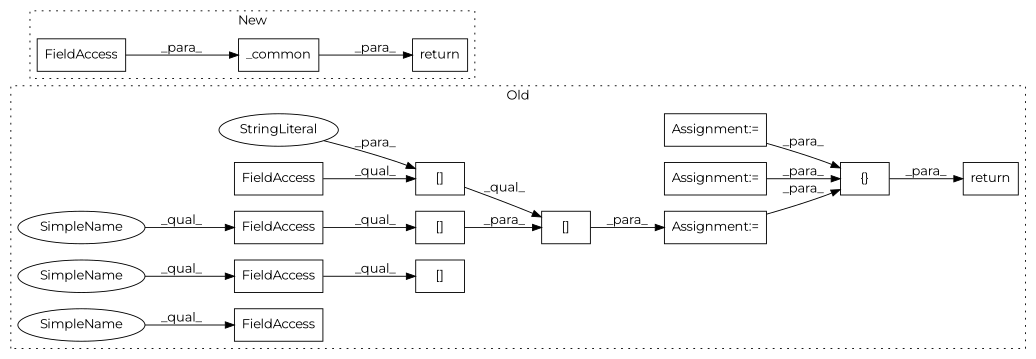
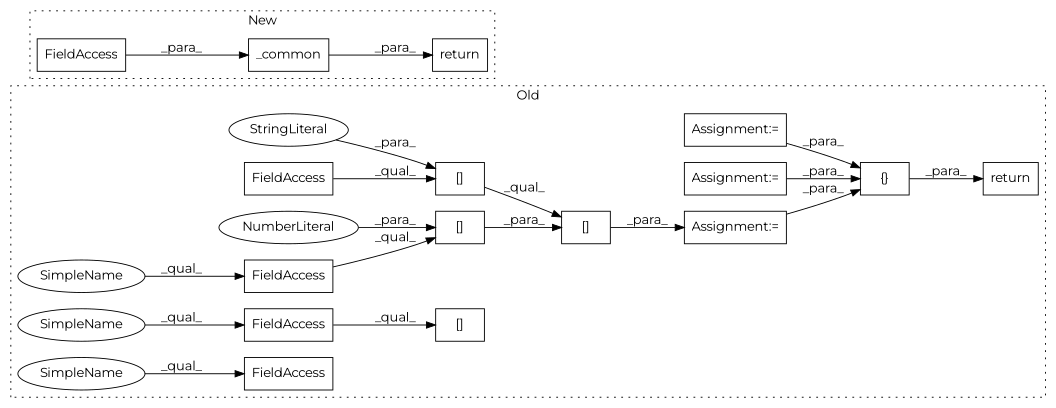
node "NumberLiteral": added
